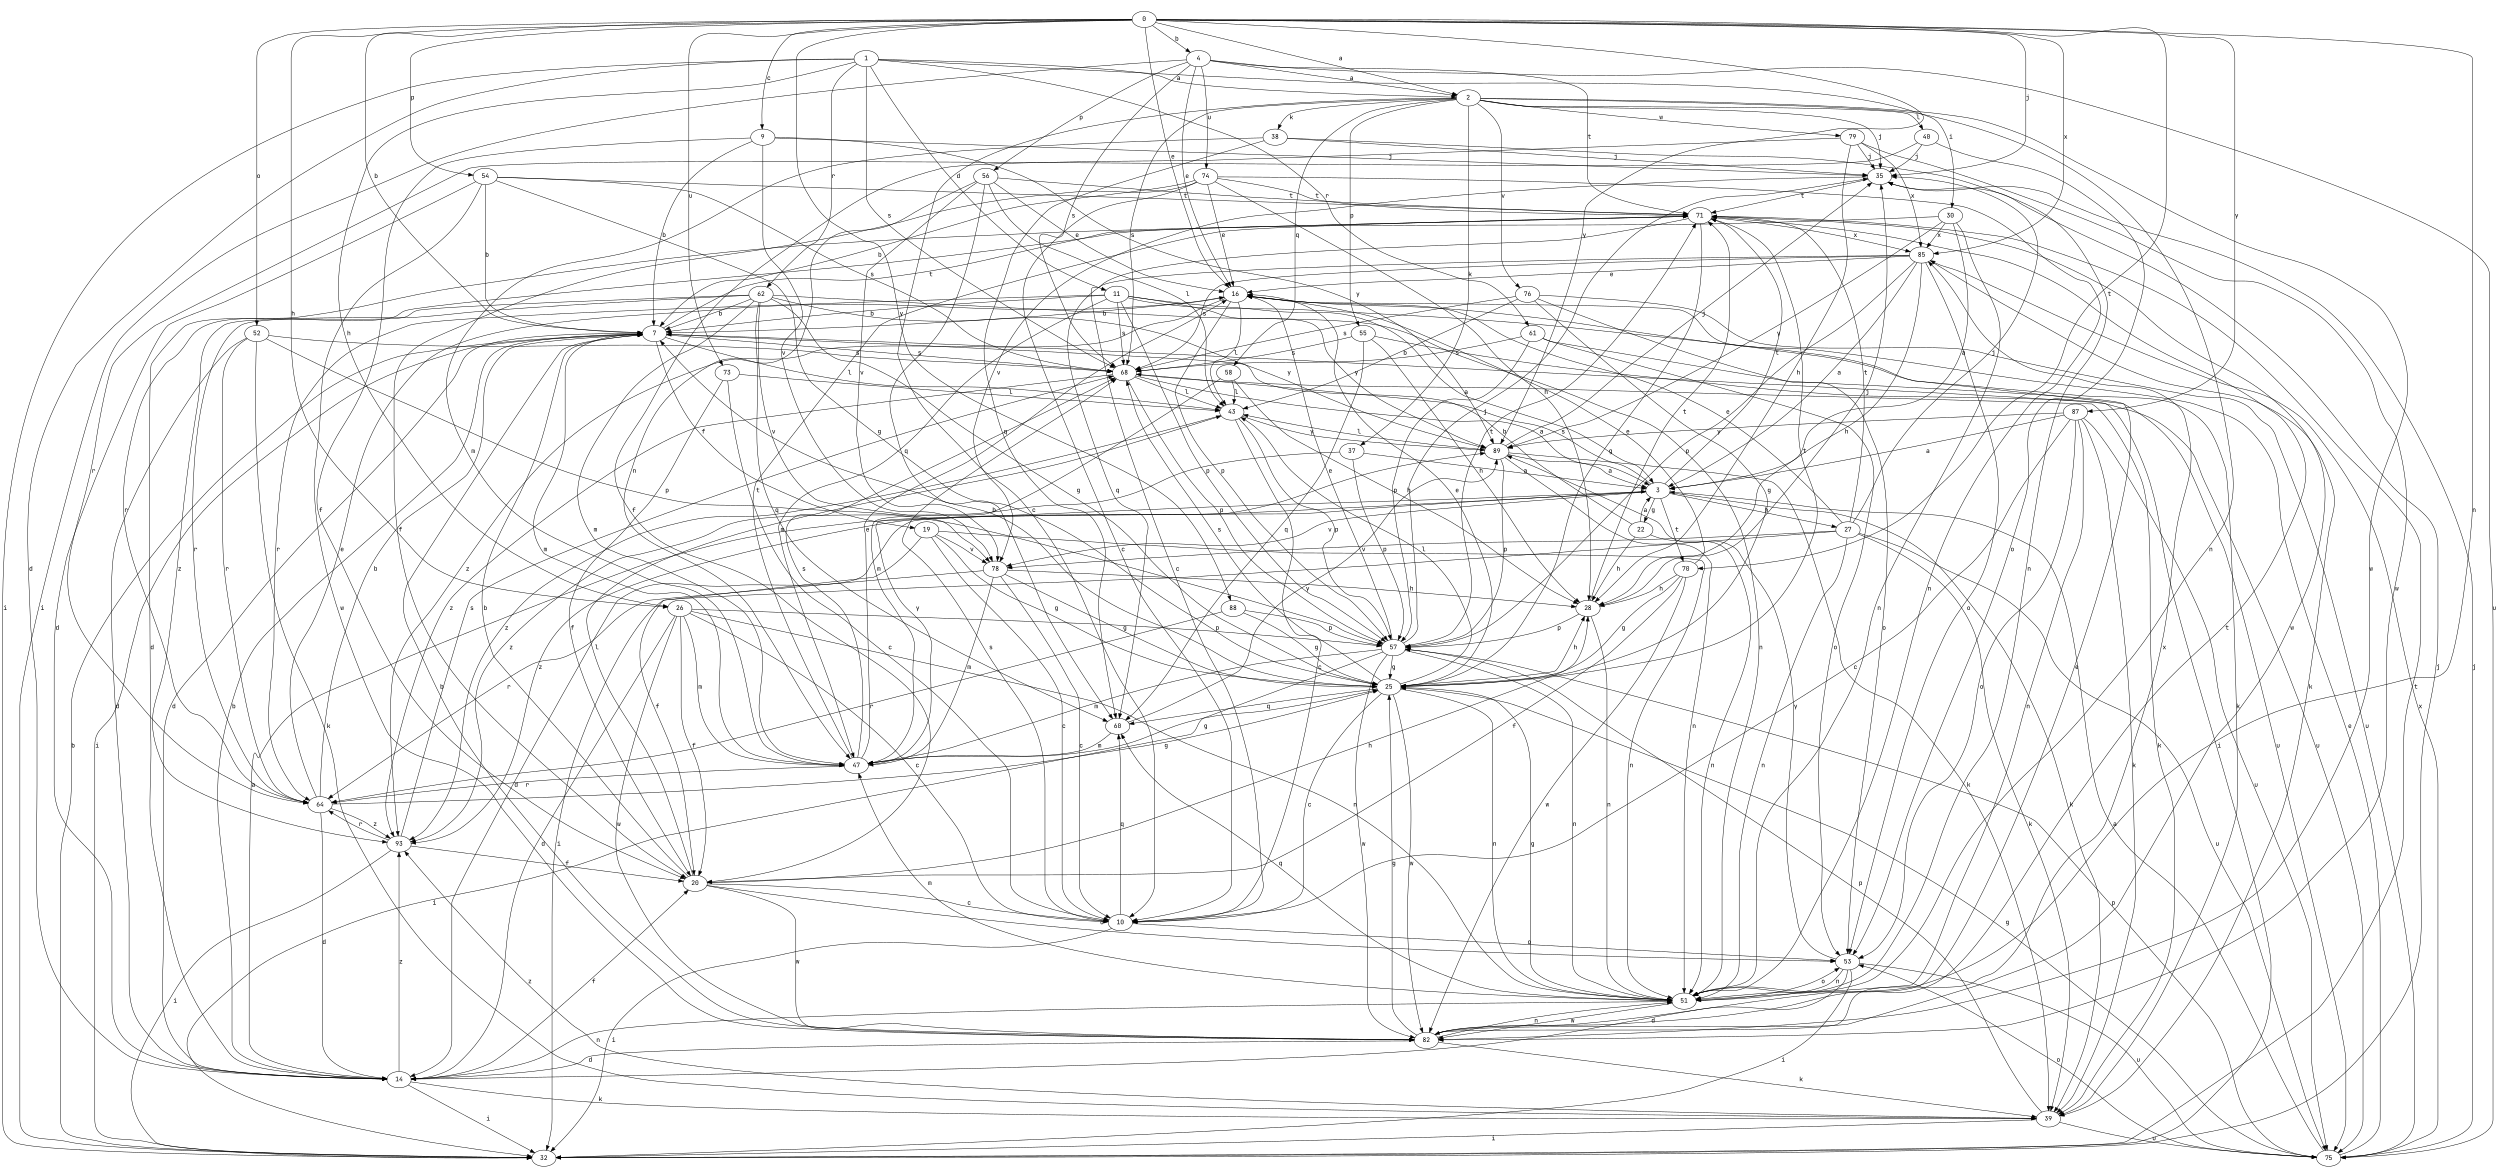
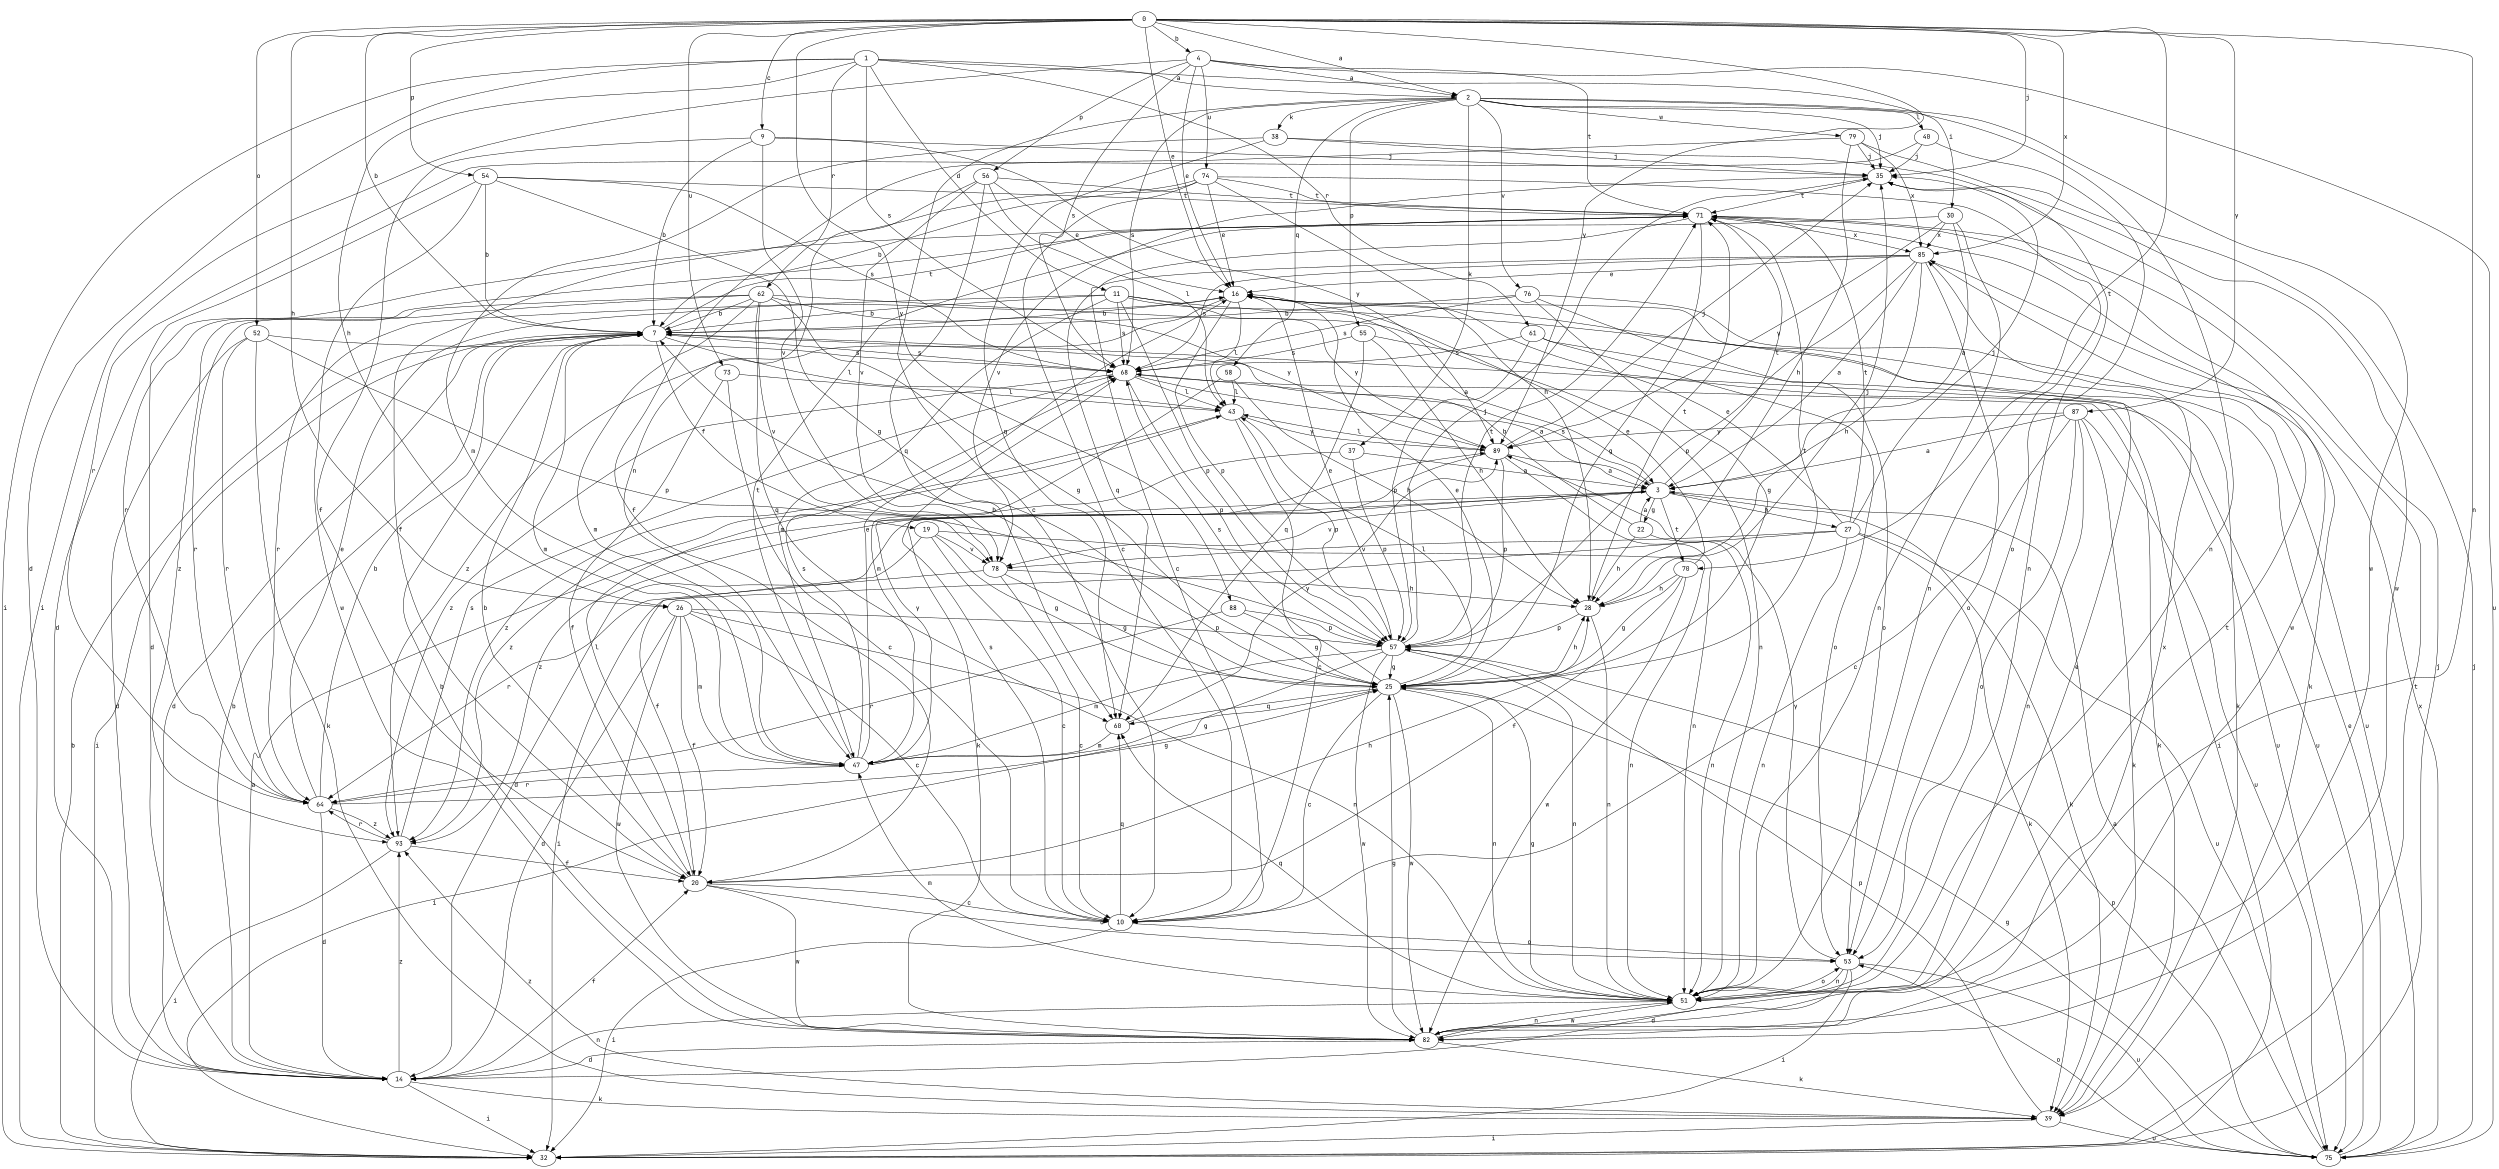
edge "76" -> "43": now "76" -> "7"
edge "89" -> "39": now "89" -> "82"
edge "78" -> "47": removed, label "m"
